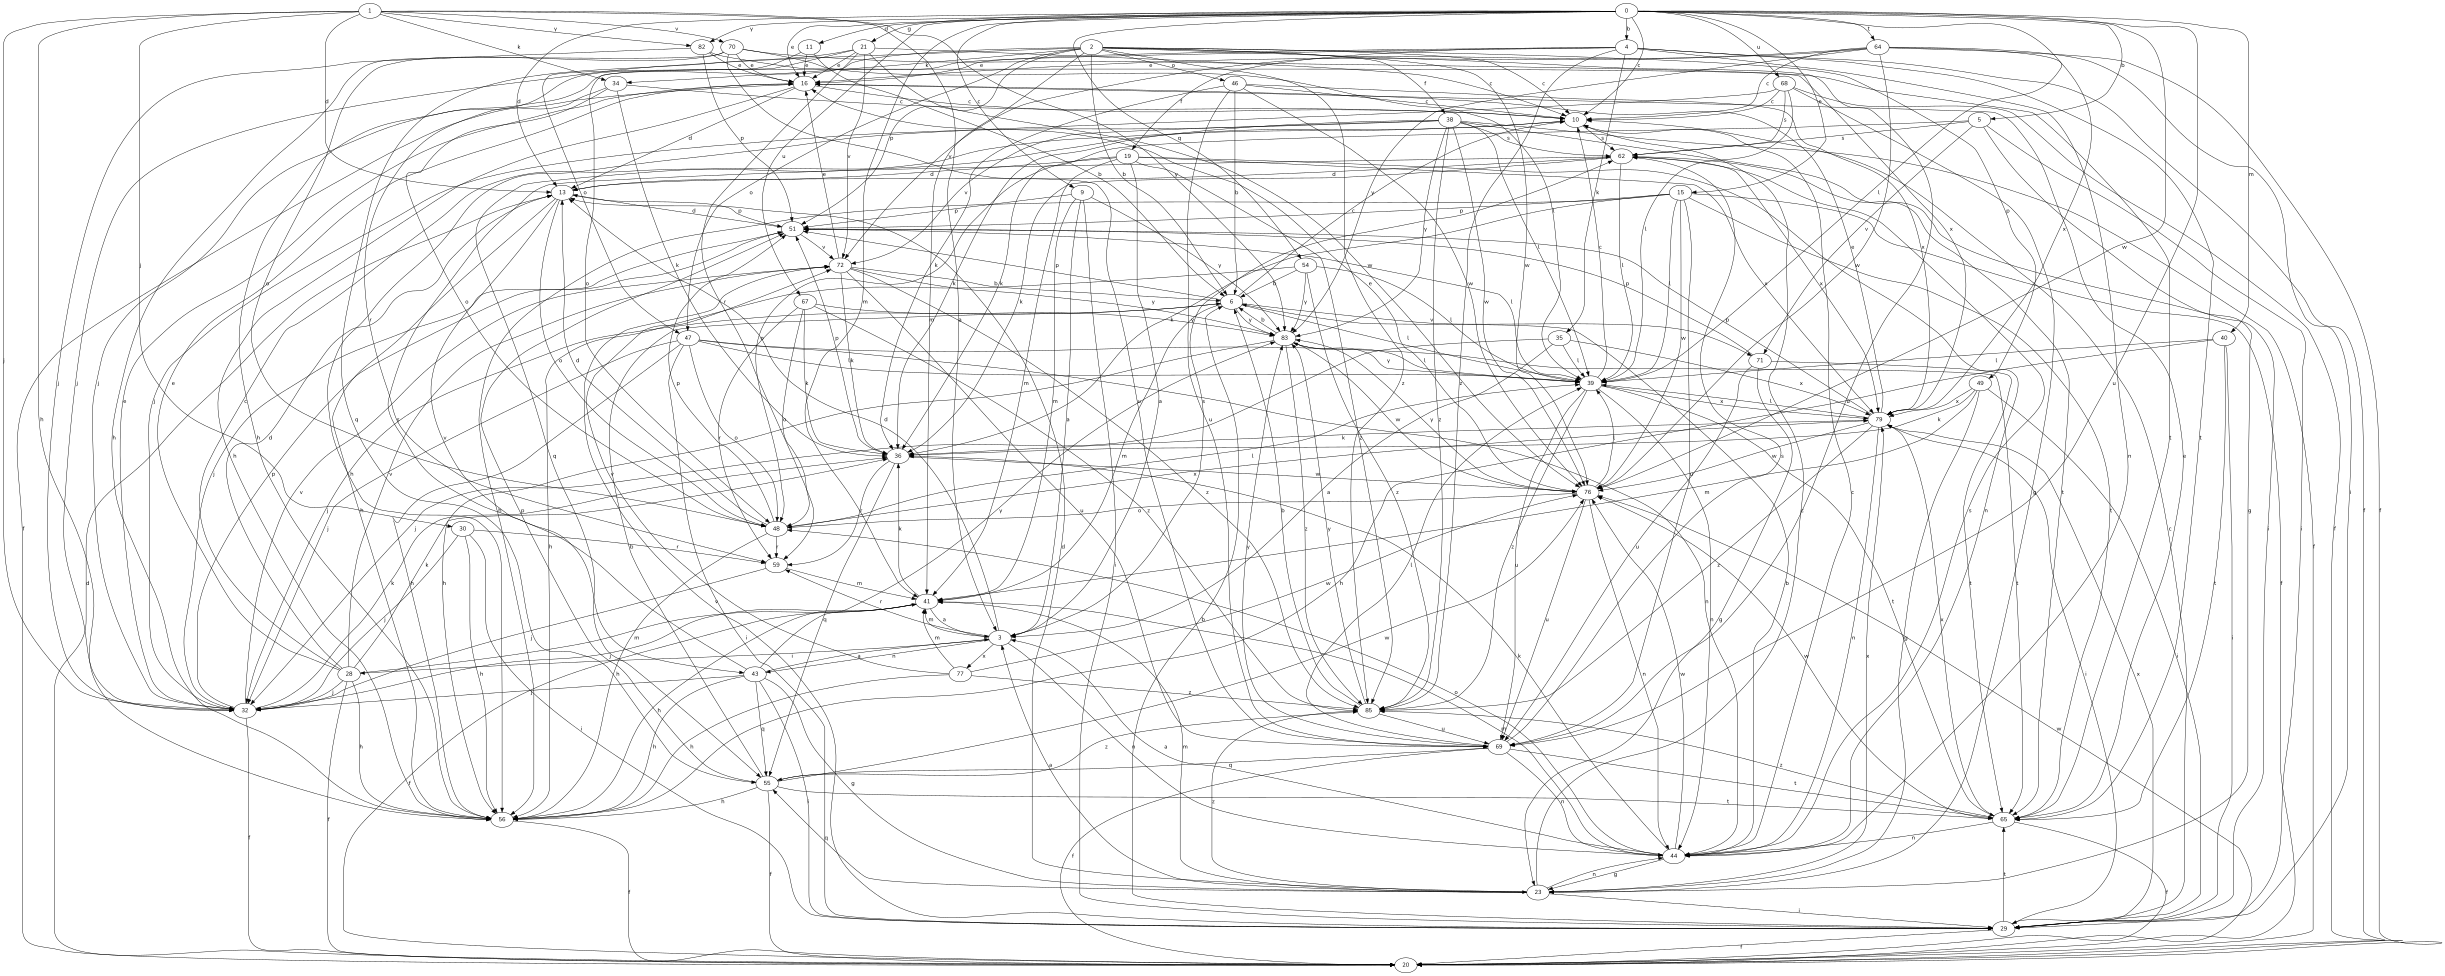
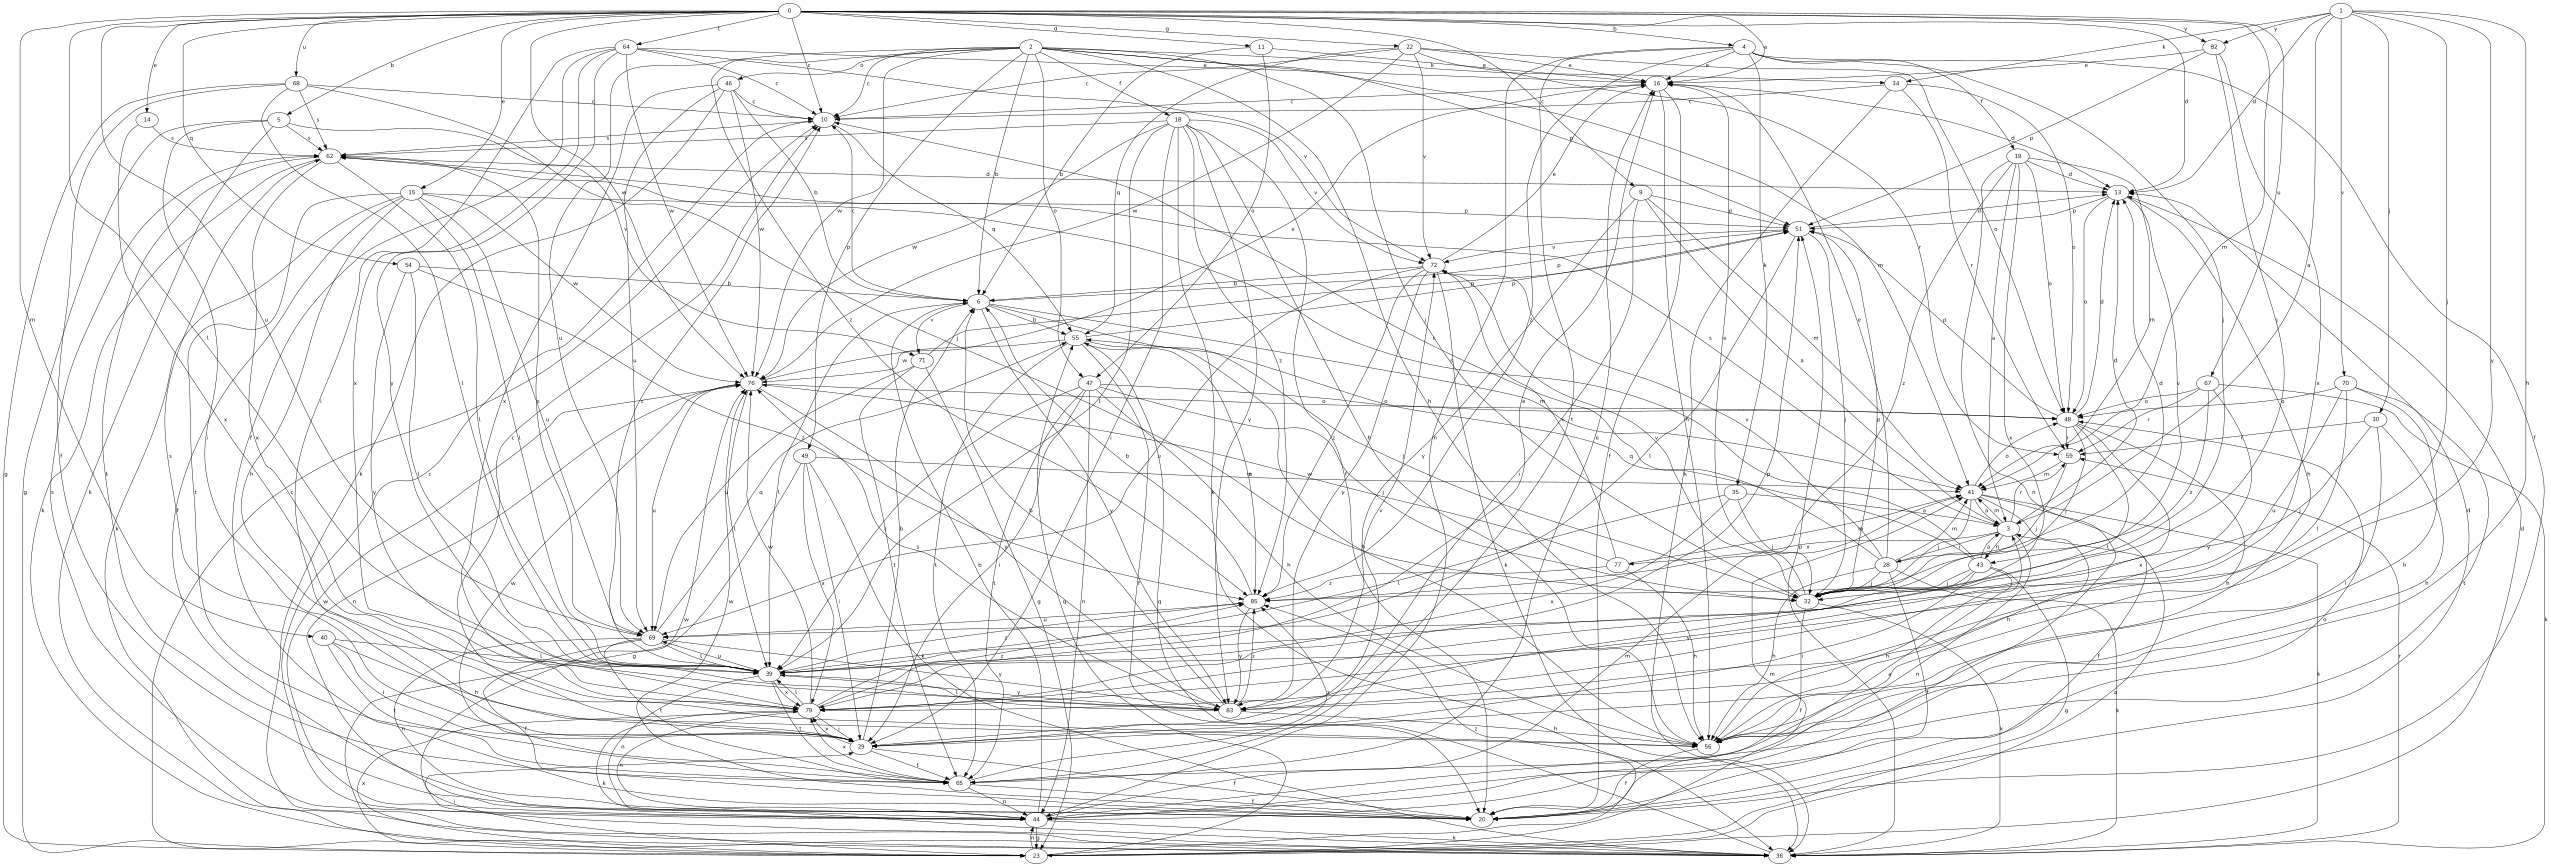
node "21": label "21" -> "22"
edge "70" -> "16": removed, label "e"
node "14": added
node "38": label "38" -> "18"
edge "54" -> "56": removed, label "h"
edge "55" -> "6": reversed
edge "83" -> "76": label "w" -> "s"
edge "41" -> "48": added, label "o"
edge "48" -> "32": added, label "j"
edge "29" -> "62": added, label "s"
